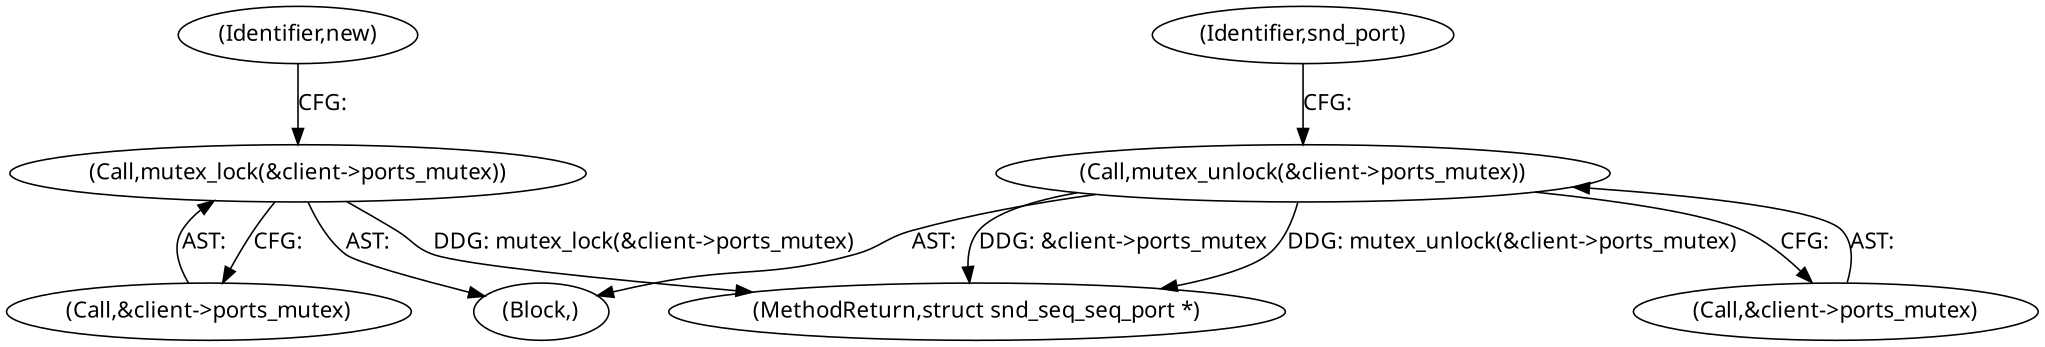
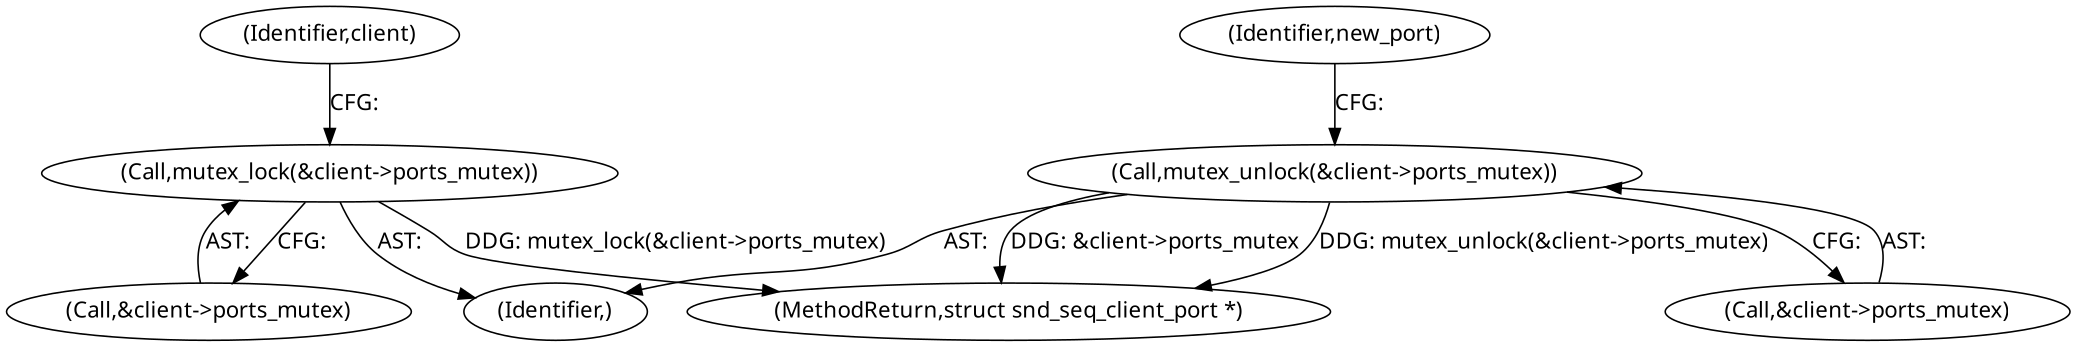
node "(Identifier,new)": label "(Identifier,new)" -> "(Identifier,client)"
node "(Identifier,snd_port)": label "(Identifier,snd_port)" -> "(Identifier,new_port)"
node "(Block,)": label "(Block,)" -> "(Identifier,)"
node "(MethodReturn,struct snd_seq_seq_port *)": label "(MethodReturn,struct snd_seq_seq_port *)" -> "(MethodReturn,struct snd_seq_client_port *)"
